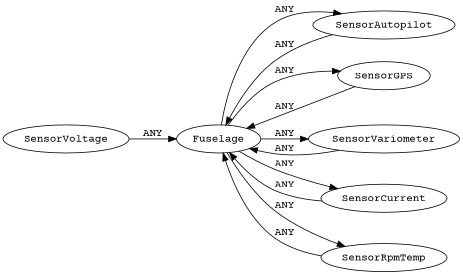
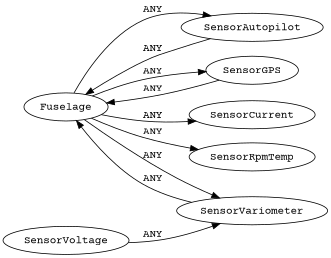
edge "SensorVoltage" -> "Fuselage": now "SensorVoltage" -> "SensorVariometer"
edge "SensorCurrent" -> "Fuselage": removed, label "ANY"
edge "SensorRpmTemp" -> "Fuselage": removed, label "ANY"
